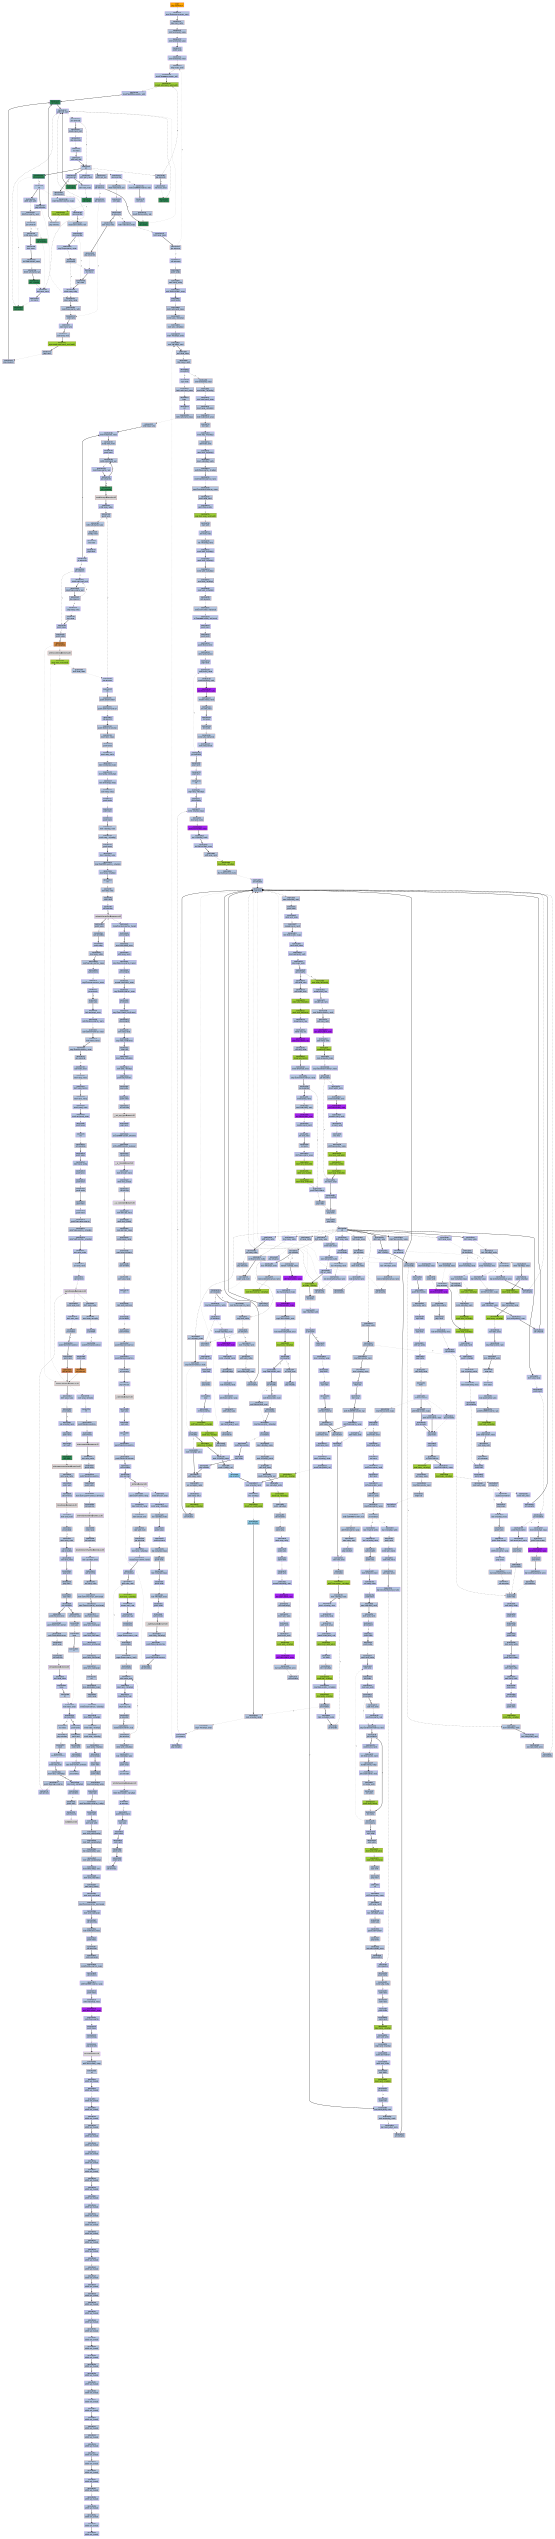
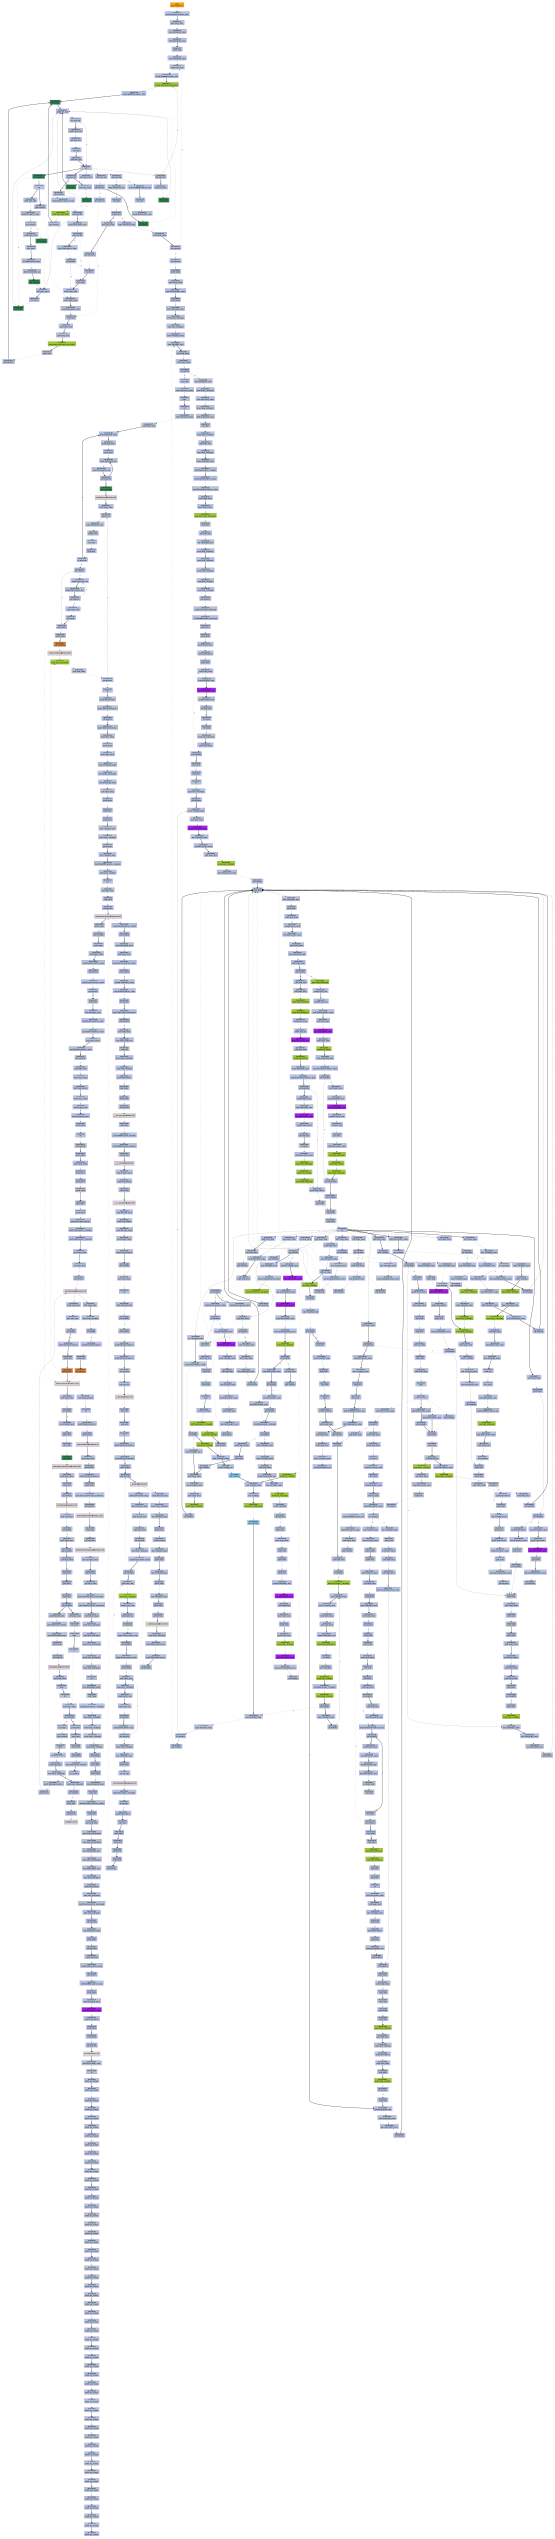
node "0x0042ace8 movl %edx, (%ecx)": removed
